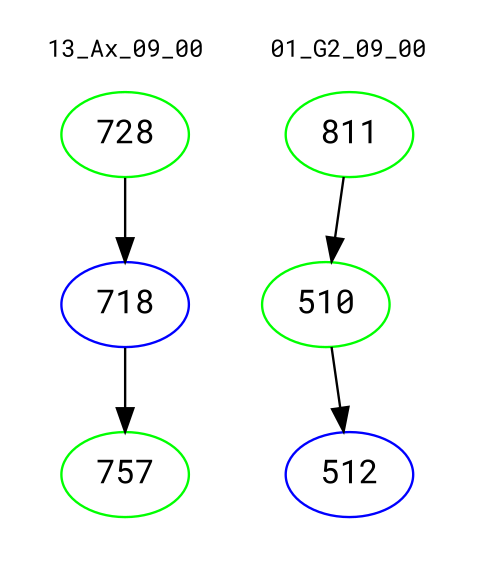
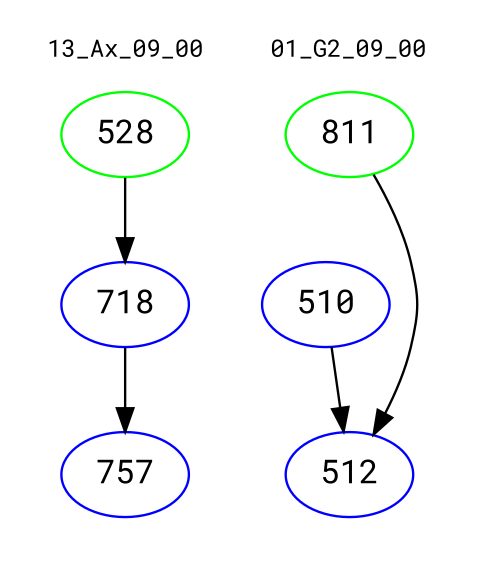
node "728": label "728" -> "528"
edge "811" -> "510": now "811" -> "512"
node "510": color green -> blue
node "757": color green -> blue
